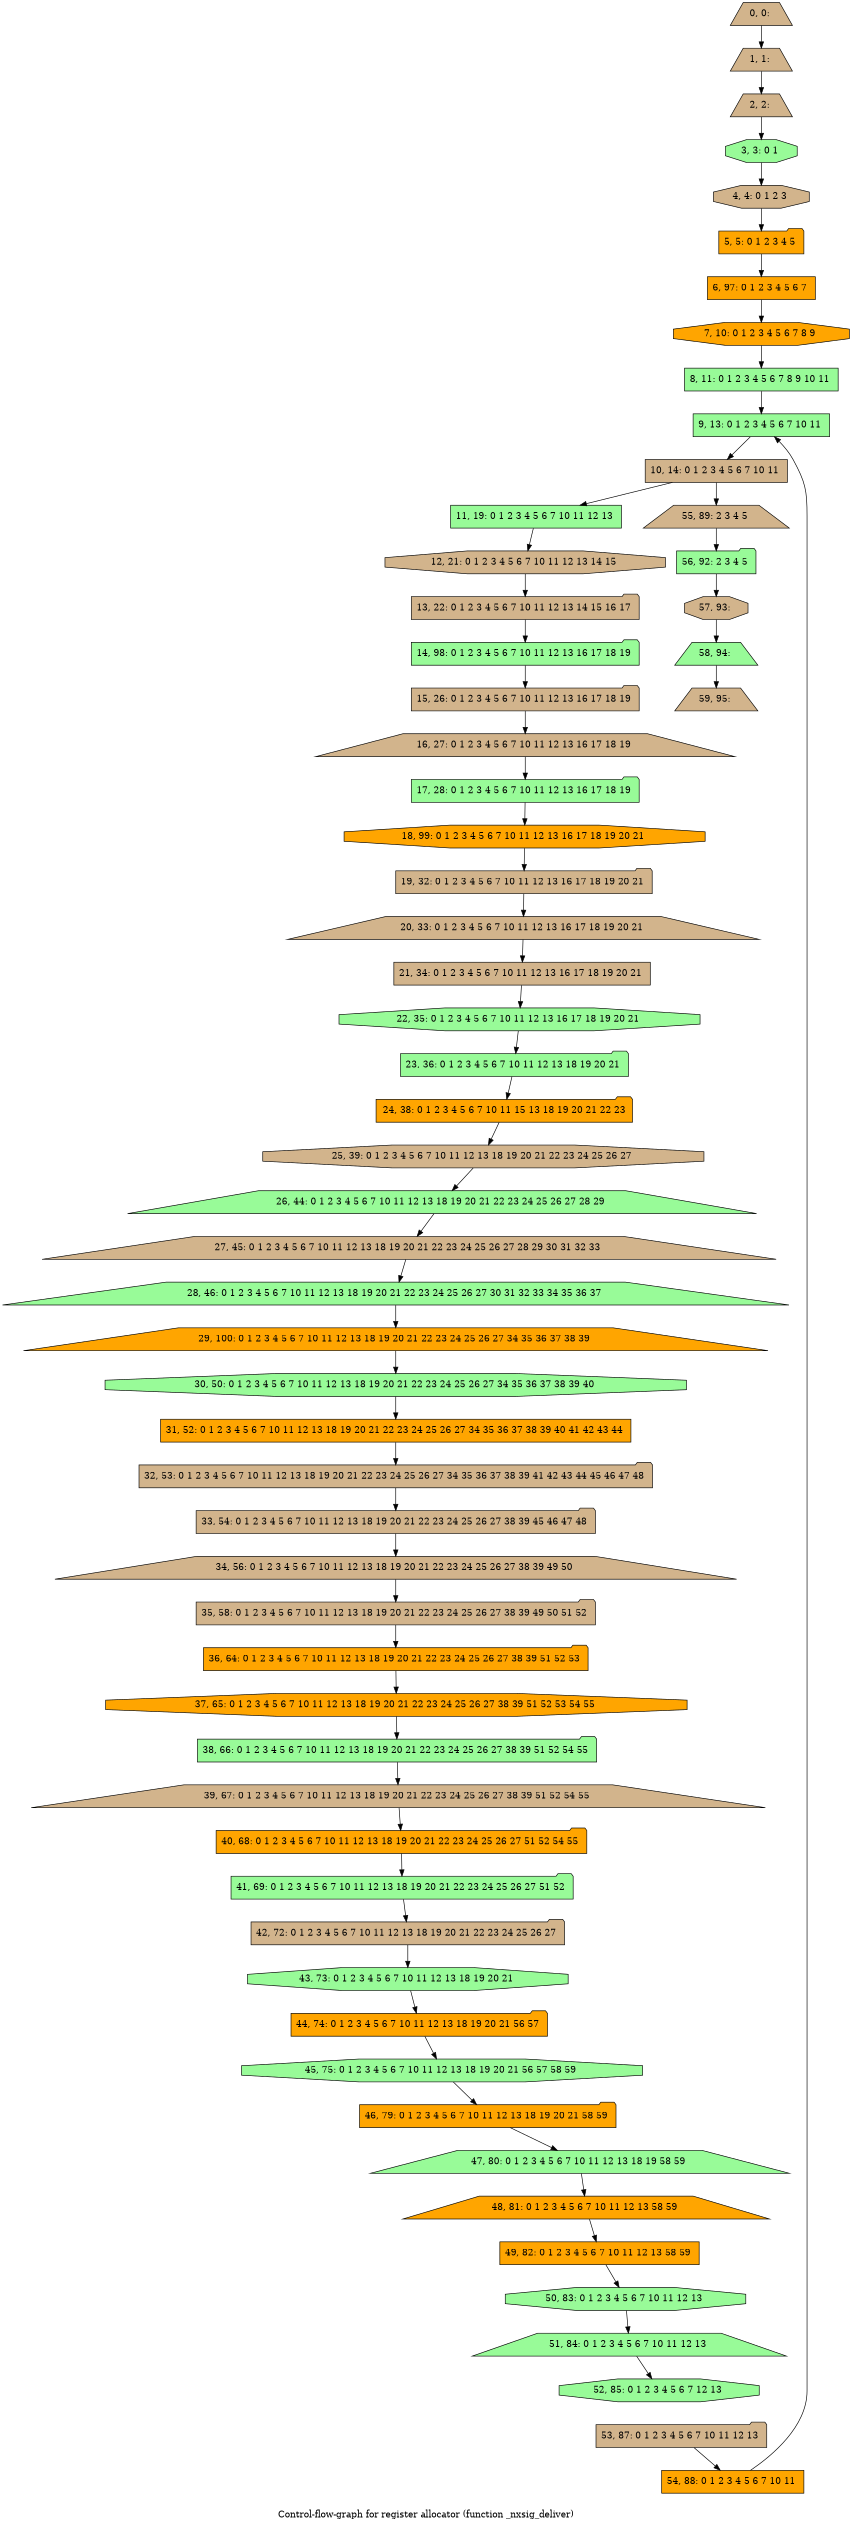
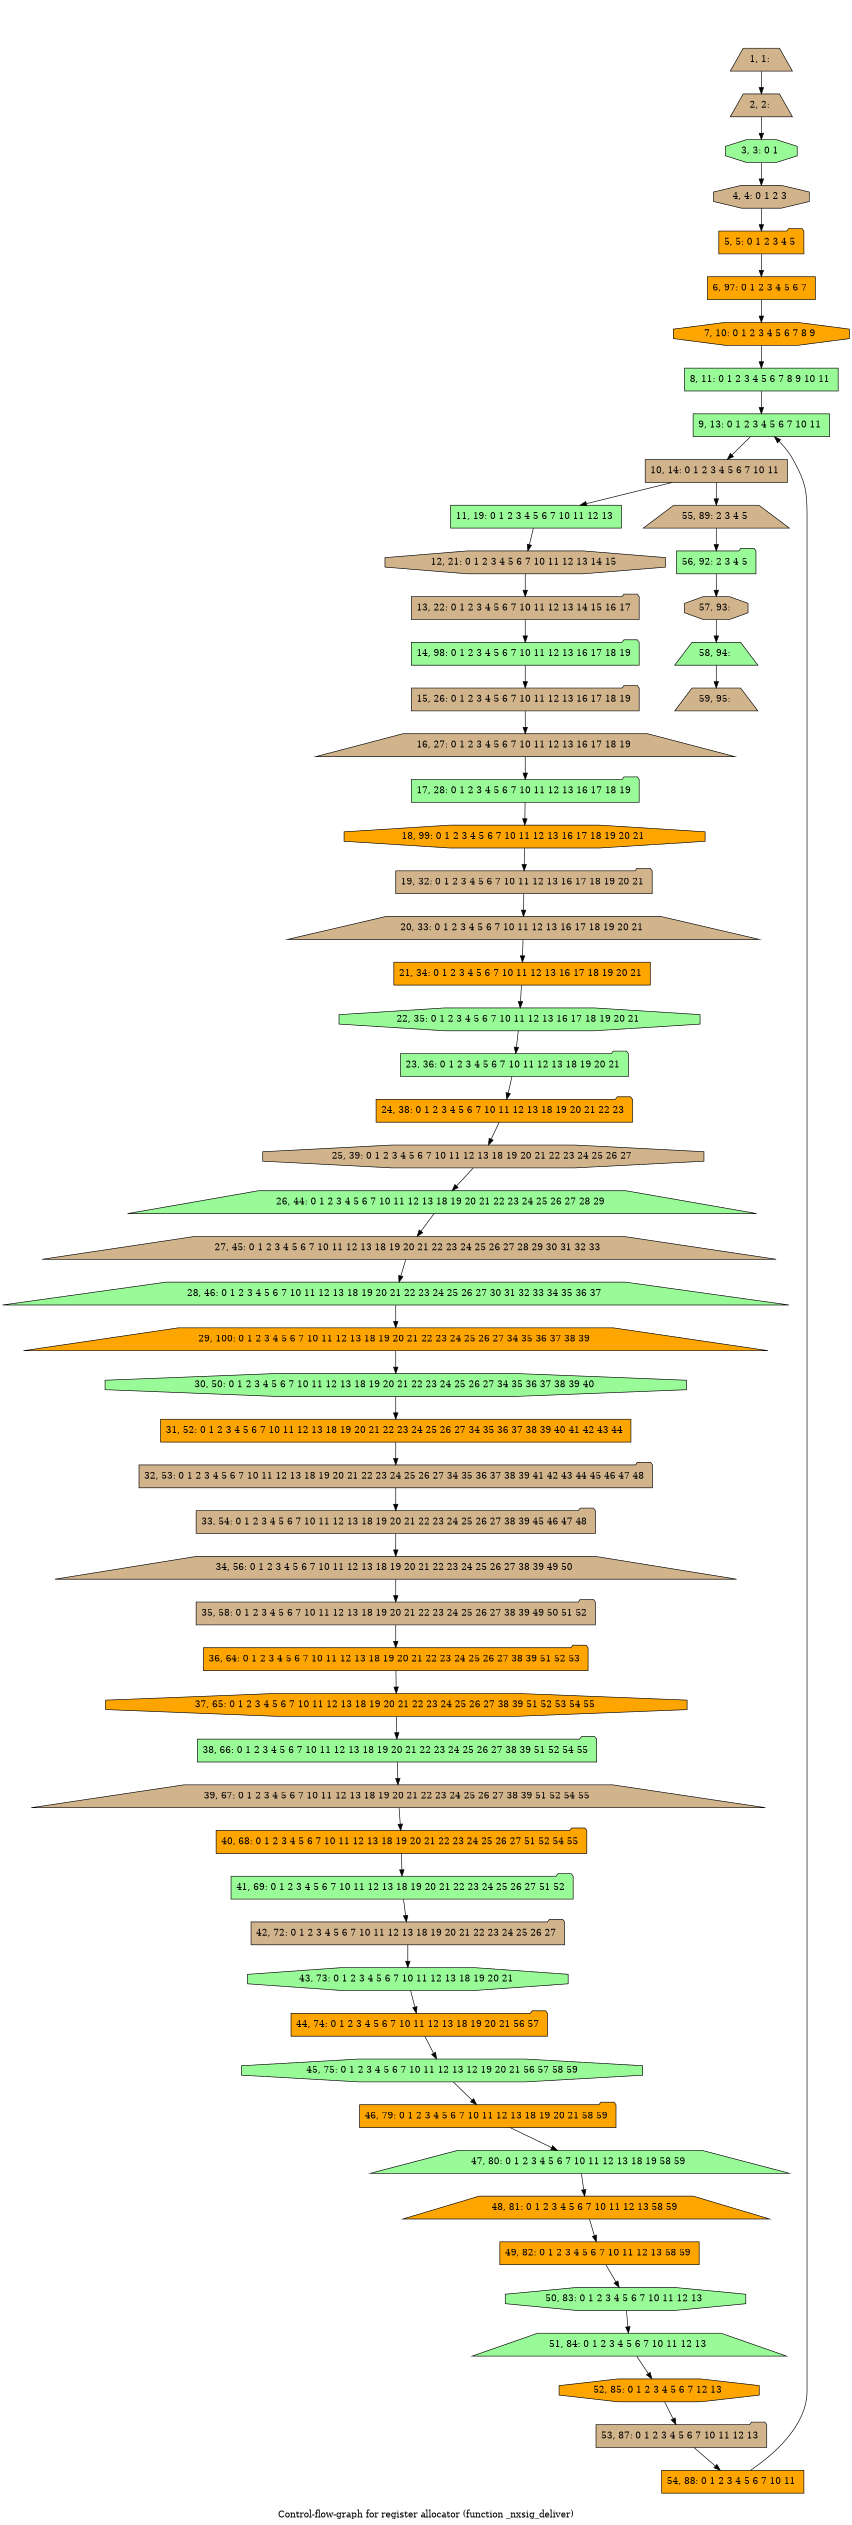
node "0, 0:": removed
node "21, 34: 0 1 2 3 4 5 6 7 10 11 12 13 16 17 18 19 20 21": fillcolor tan -> orange
node "24, 38: 0 1 2 3 4 5 6 7 10 11 15 13 18 19 20 21 22 23": label "24, 38: 0 1 2 3 4 5 6 7 10 11 15 13 18 19 20 21 22 23" -> "24, 38: 0 1 2 3 4 5 6 7 10 11 12 13 18 19 20 21 22 23"
node "45, 75: 0 1 2 3 4 5 6 7 10 11 12 13 18 19 20 21 56 57 58 59": label "45, 75: 0 1 2 3 4 5 6 7 10 11 12 13 18 19 20 21 56 57 58 59" -> "45, 75: 0 1 2 3 4 5 6 7 10 11 12 13 12 19 20 21 56 57 58 59"
node "52, 85: 0 1 2 3 4 5 6 7 12 13": fillcolor palegreen -> orange
edge "52, 85: 0 1 2 3 4 5 6 7 12 13" -> "53, 87: 0 1 2 3 4 5 6 7 10 11 12 13": added
